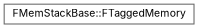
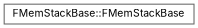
node "FMemStackBase::FTaggedMemory": label "FMemStackBase::FTaggedMemory" -> "FMemStackBase::FMemStackBase"
